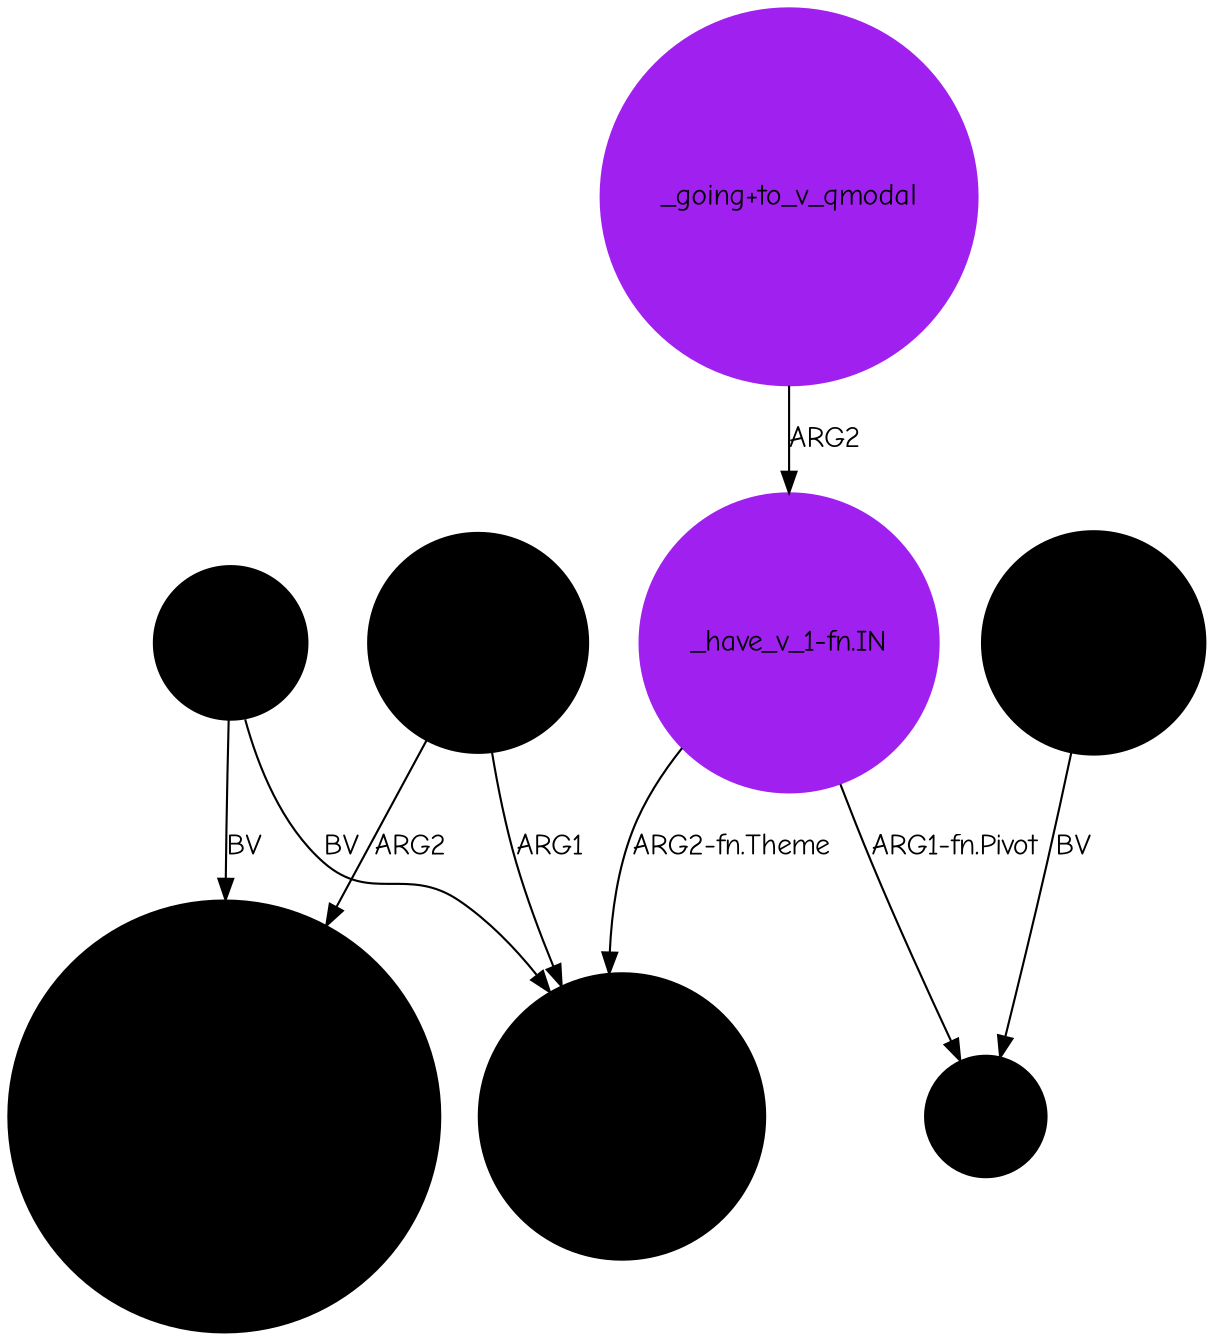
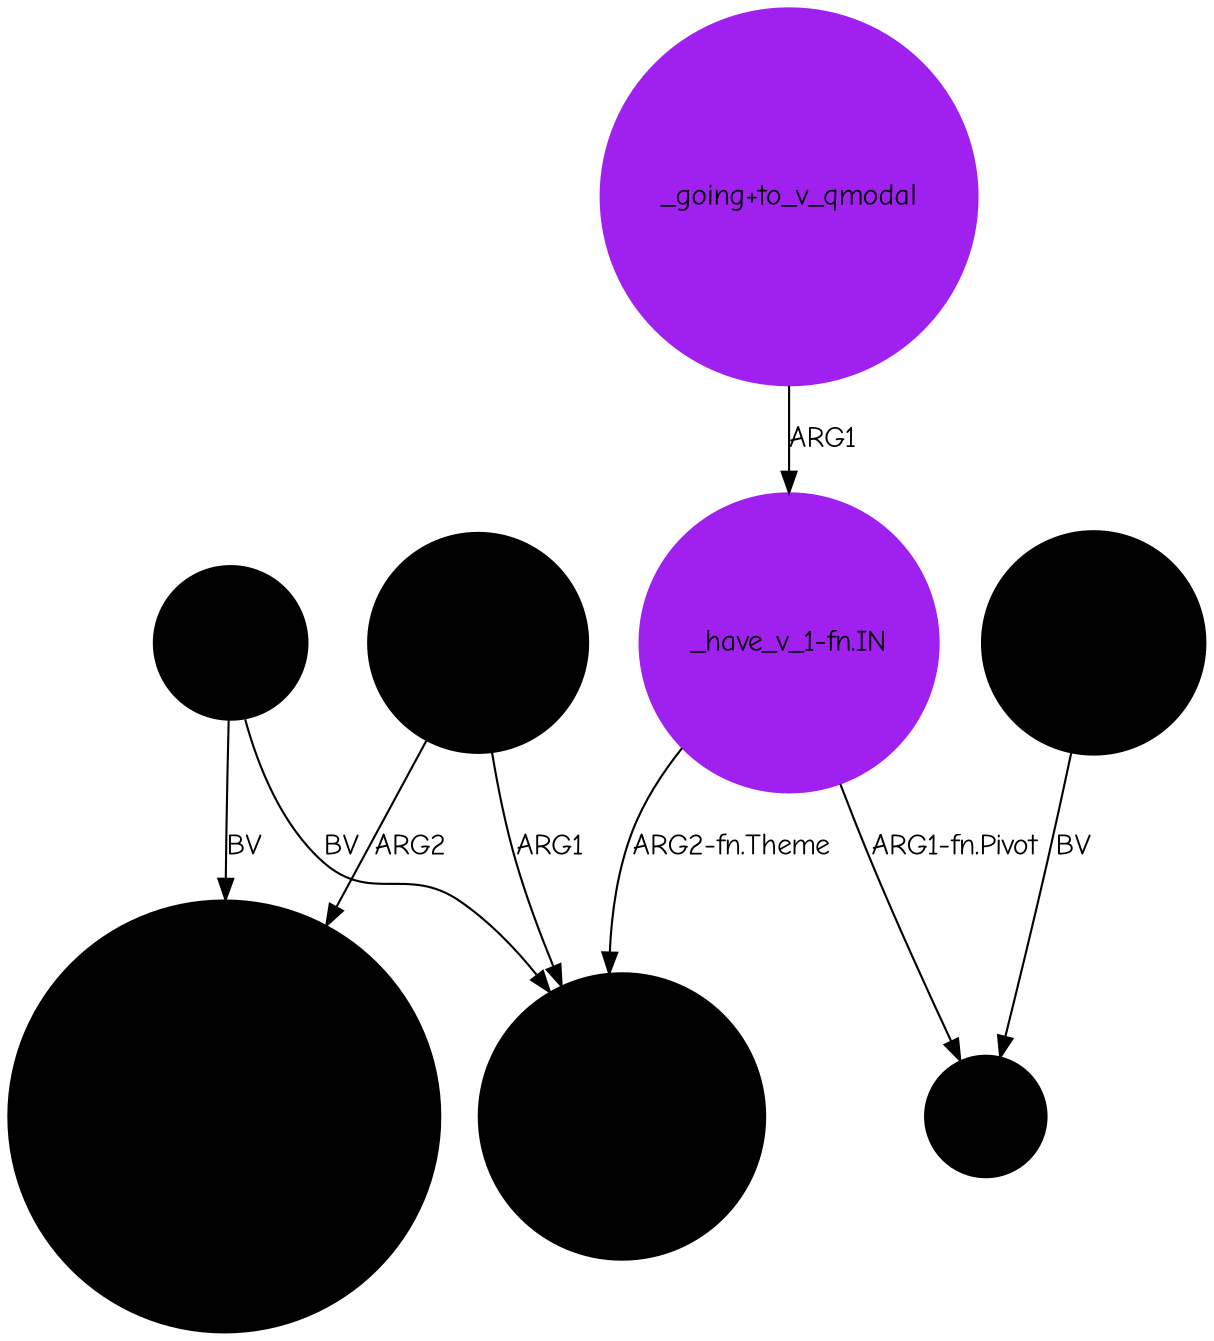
edge "_going+to_v_qmodal" -> "_have_v_1-fn.IN": label "ARG2" -> "ARG1"
